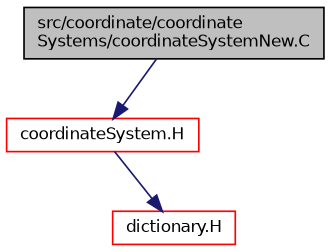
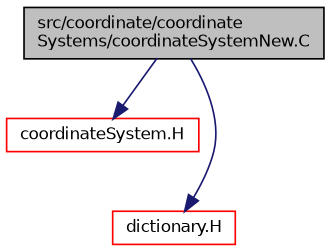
edge "coordinateSystem.H" -> "dictionary.H": now "src/coordinate/coordinate Systems/coordinateSystemNew.C" -> "dictionary.H"
